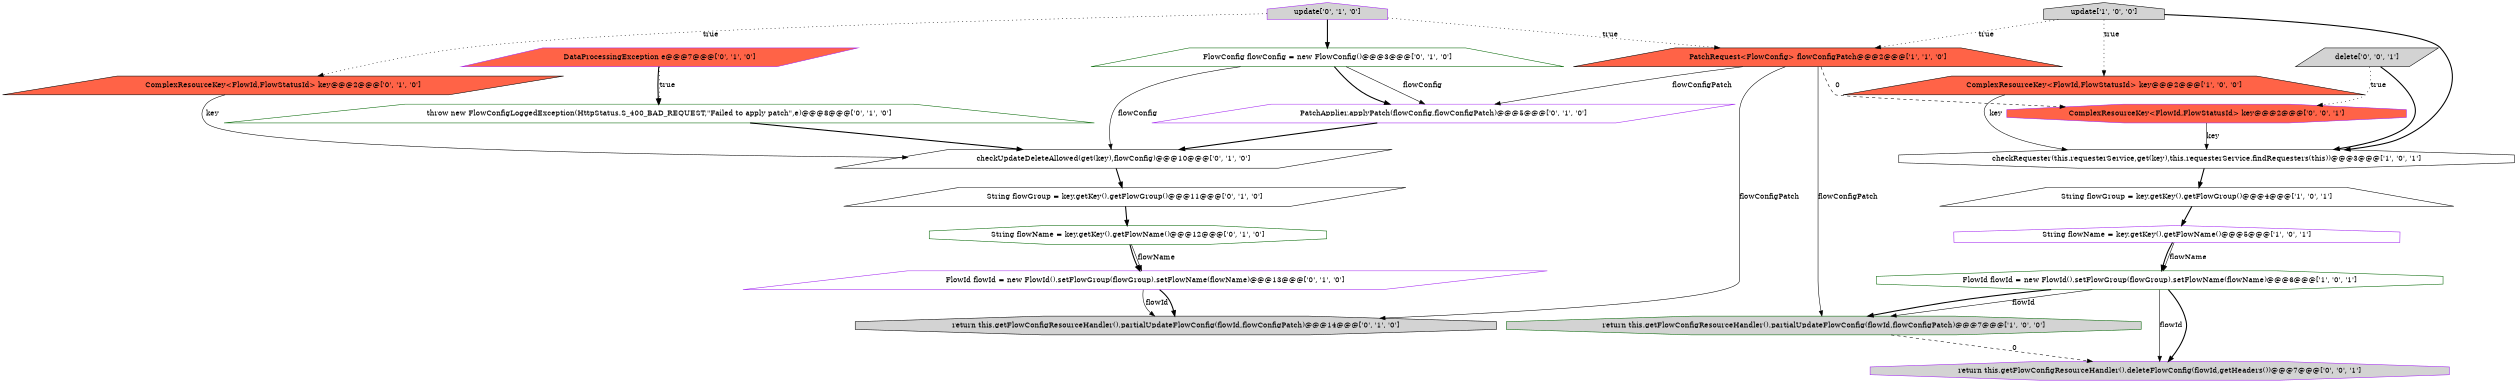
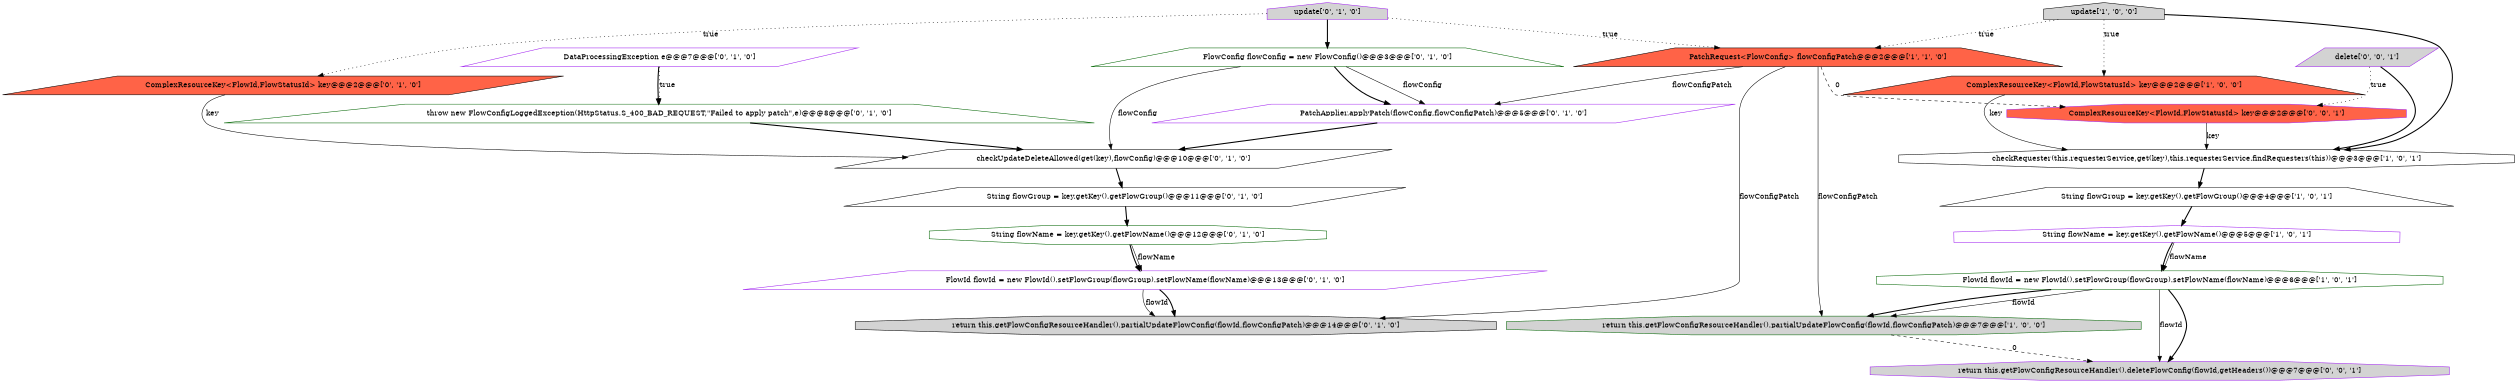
node "DataProcessingException e@@@7@@@['0', '1', '0']": fillcolor tomato -> white
node "delete['0', '0', '1']": color black -> purple
